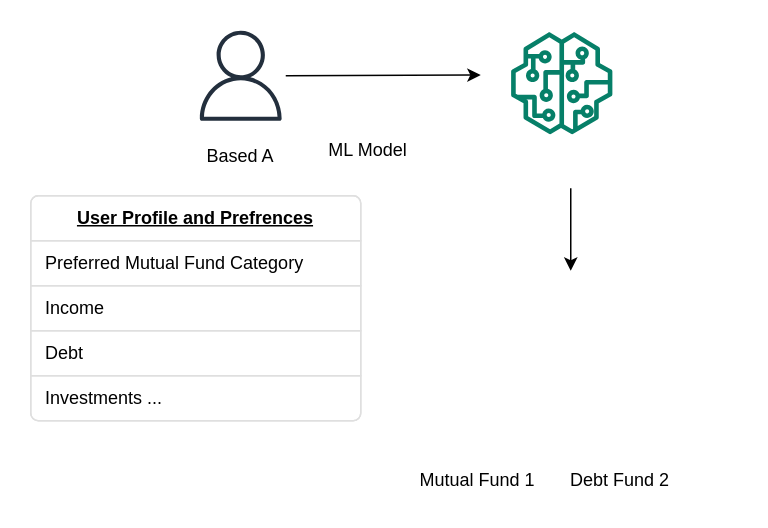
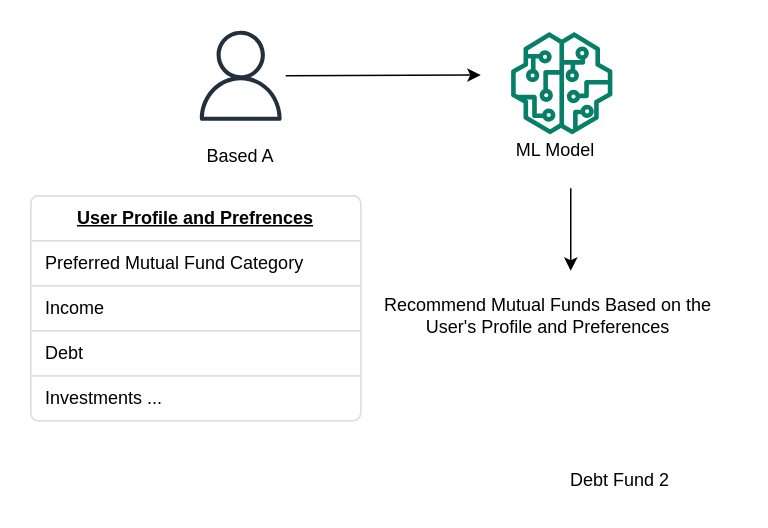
node "ML Model": moved (368, 151) -> (556, 151)
node "Recommend Mutual Funds Based on the User's Profile and Preferences": added
node "Mutual Fund 1": removed
